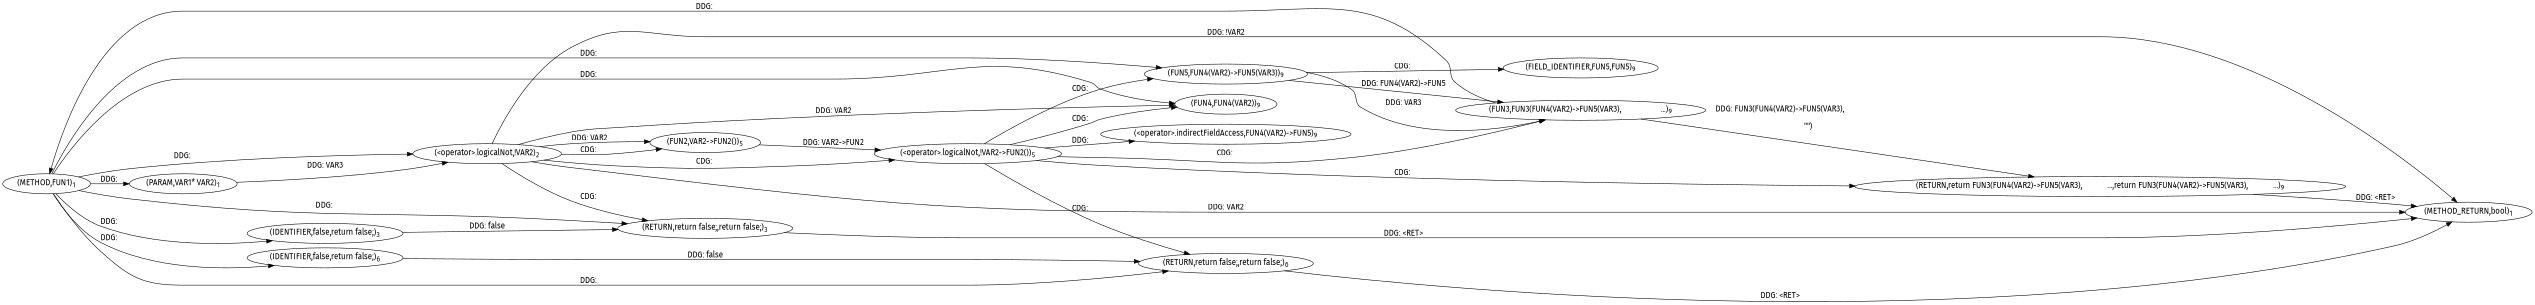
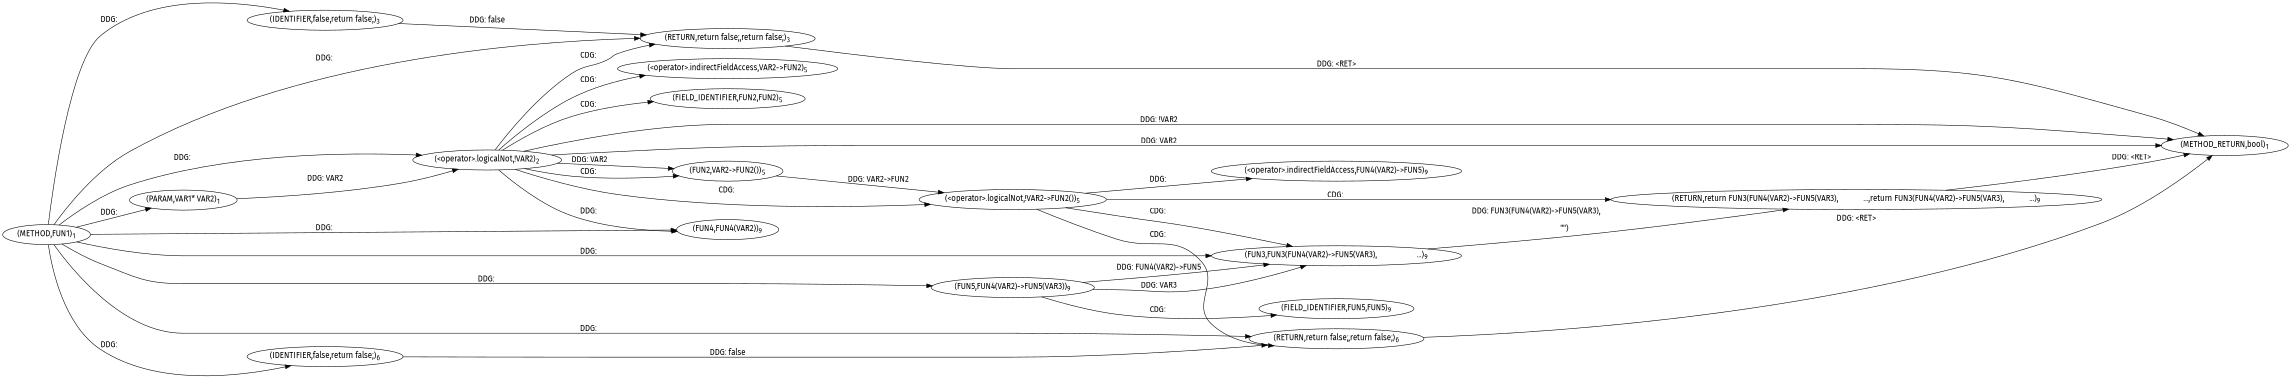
edge "(FUN3,FUN3(FUN4(VAR2)->FUN5(VAR3),                   ...)" -> "(METHOD,FUN1)": reversed
node "(<operator>.indirectFieldAccess,VAR2->FUN2)": added
node "(FIELD_IDENTIFIER,FUN2,FUN2)": added
edge "(<operator>.logicalNot,!VAR2->FUN2())" -> "(FUN5,FUN4(VAR2)->FUN5(VAR3))": removed, label "CDG:"
edge "(<operator>.logicalNot,!VAR2)" -> "(FUN4,FUN4(VAR2))": label "DDG: VAR2" -> "DDG: "
edge "(<operator>.logicalNot,!VAR2->FUN2())" -> "(FUN4,FUN4(VAR2))": removed, label "CDG:"
edge "(PARAM,VAR1* VAR2)" -> "(<operator>.logicalNot,!VAR2)": label "DDG: VAR3" -> "DDG: VAR2"
